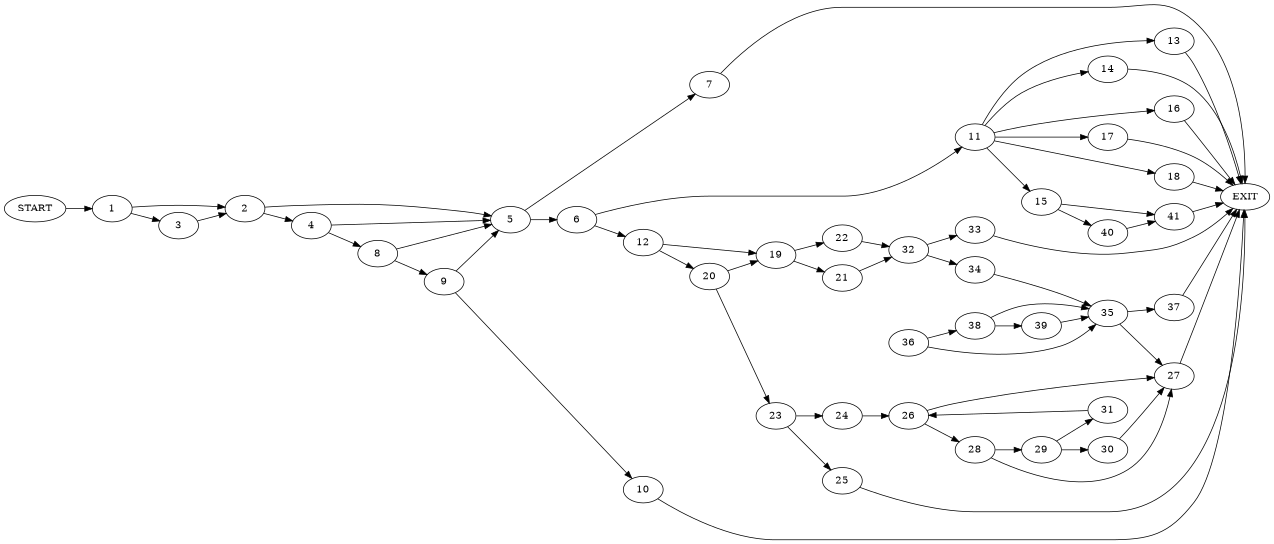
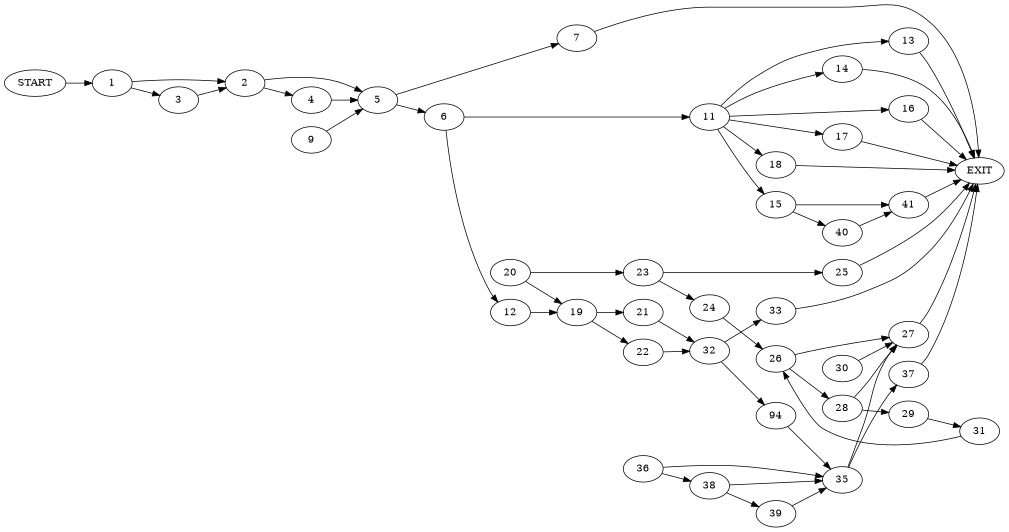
node "8": removed
edge "12" -> "20": removed
node "34": label "34" -> "94"
edge "29" -> "30": removed
node "10": removed
